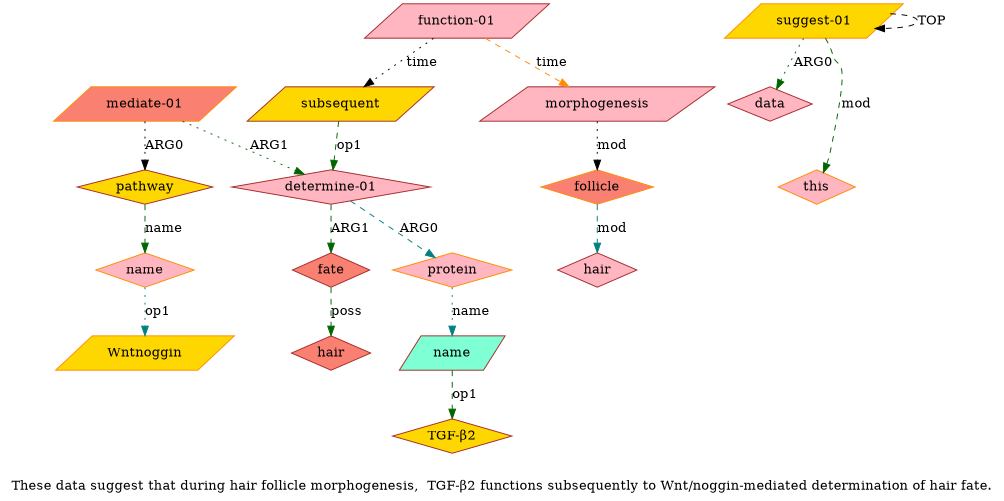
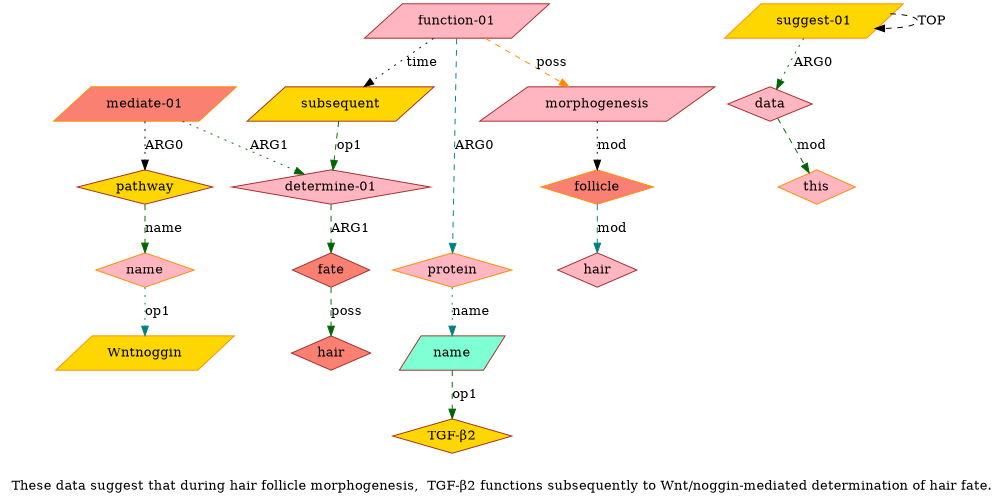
edge "function-01" -> "morphogenesis": label "time" -> "poss"
edge "suggest-01" -> "this": now "data" -> "this"
edge "determine-01" -> "protein": now "function-01" -> "protein"
